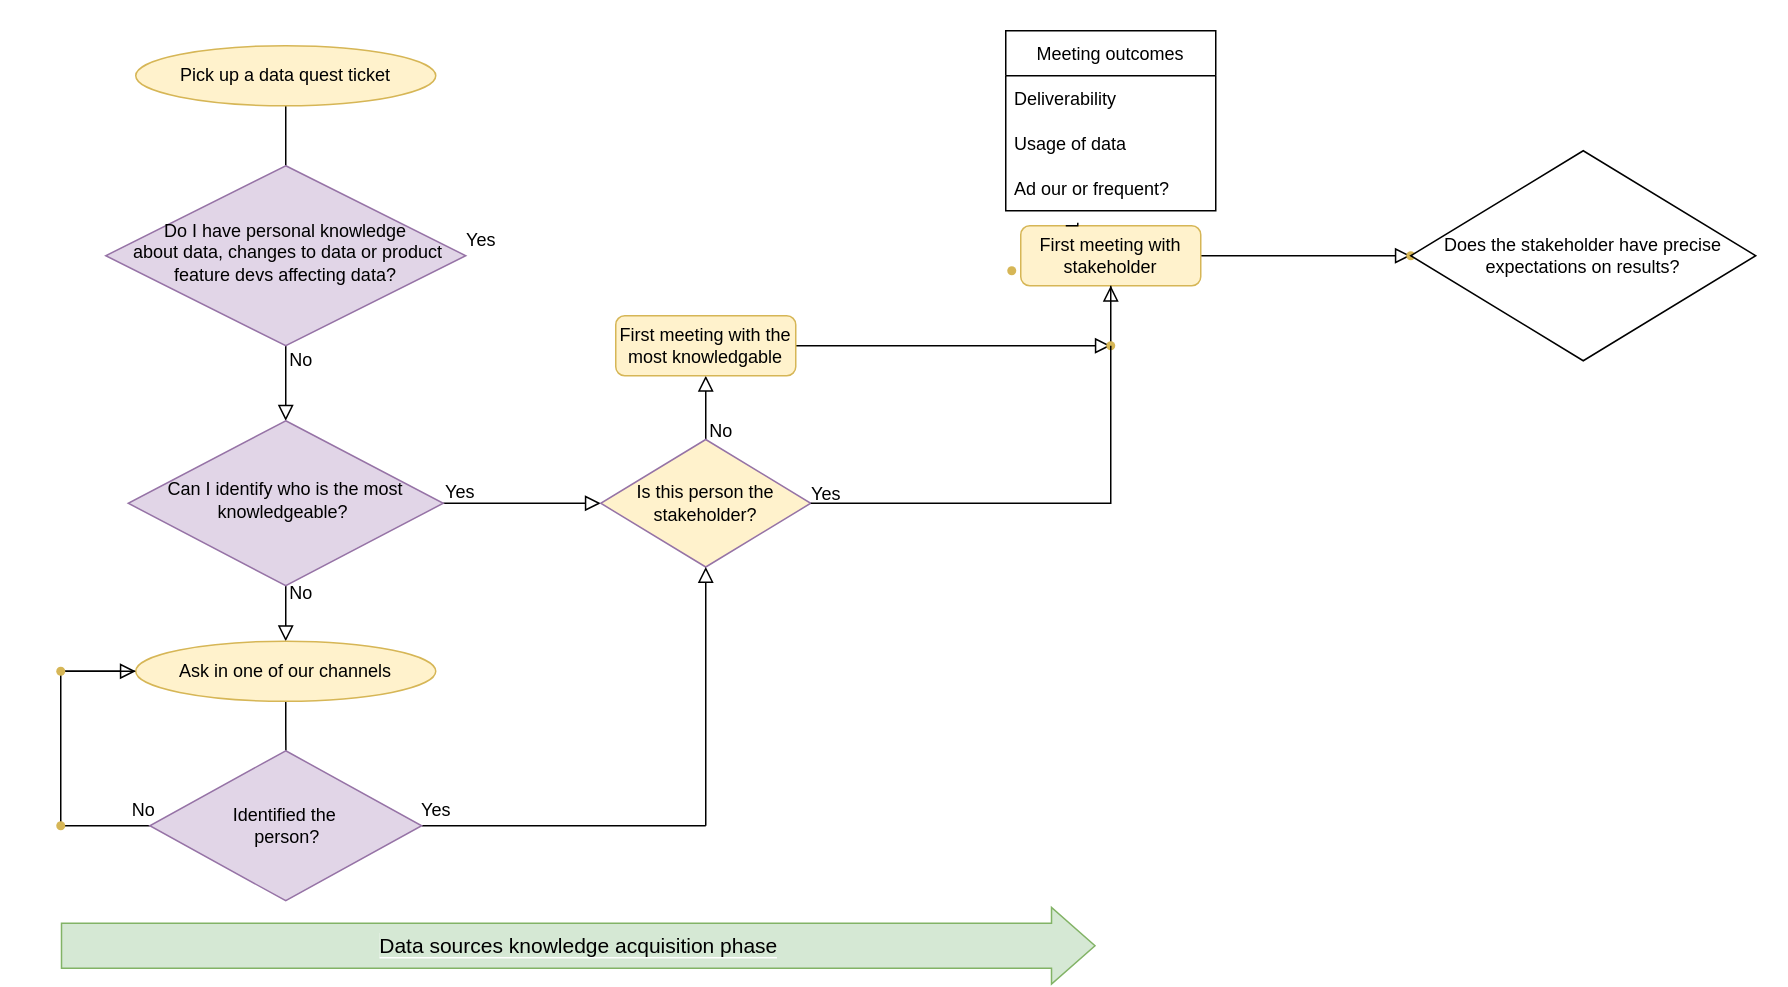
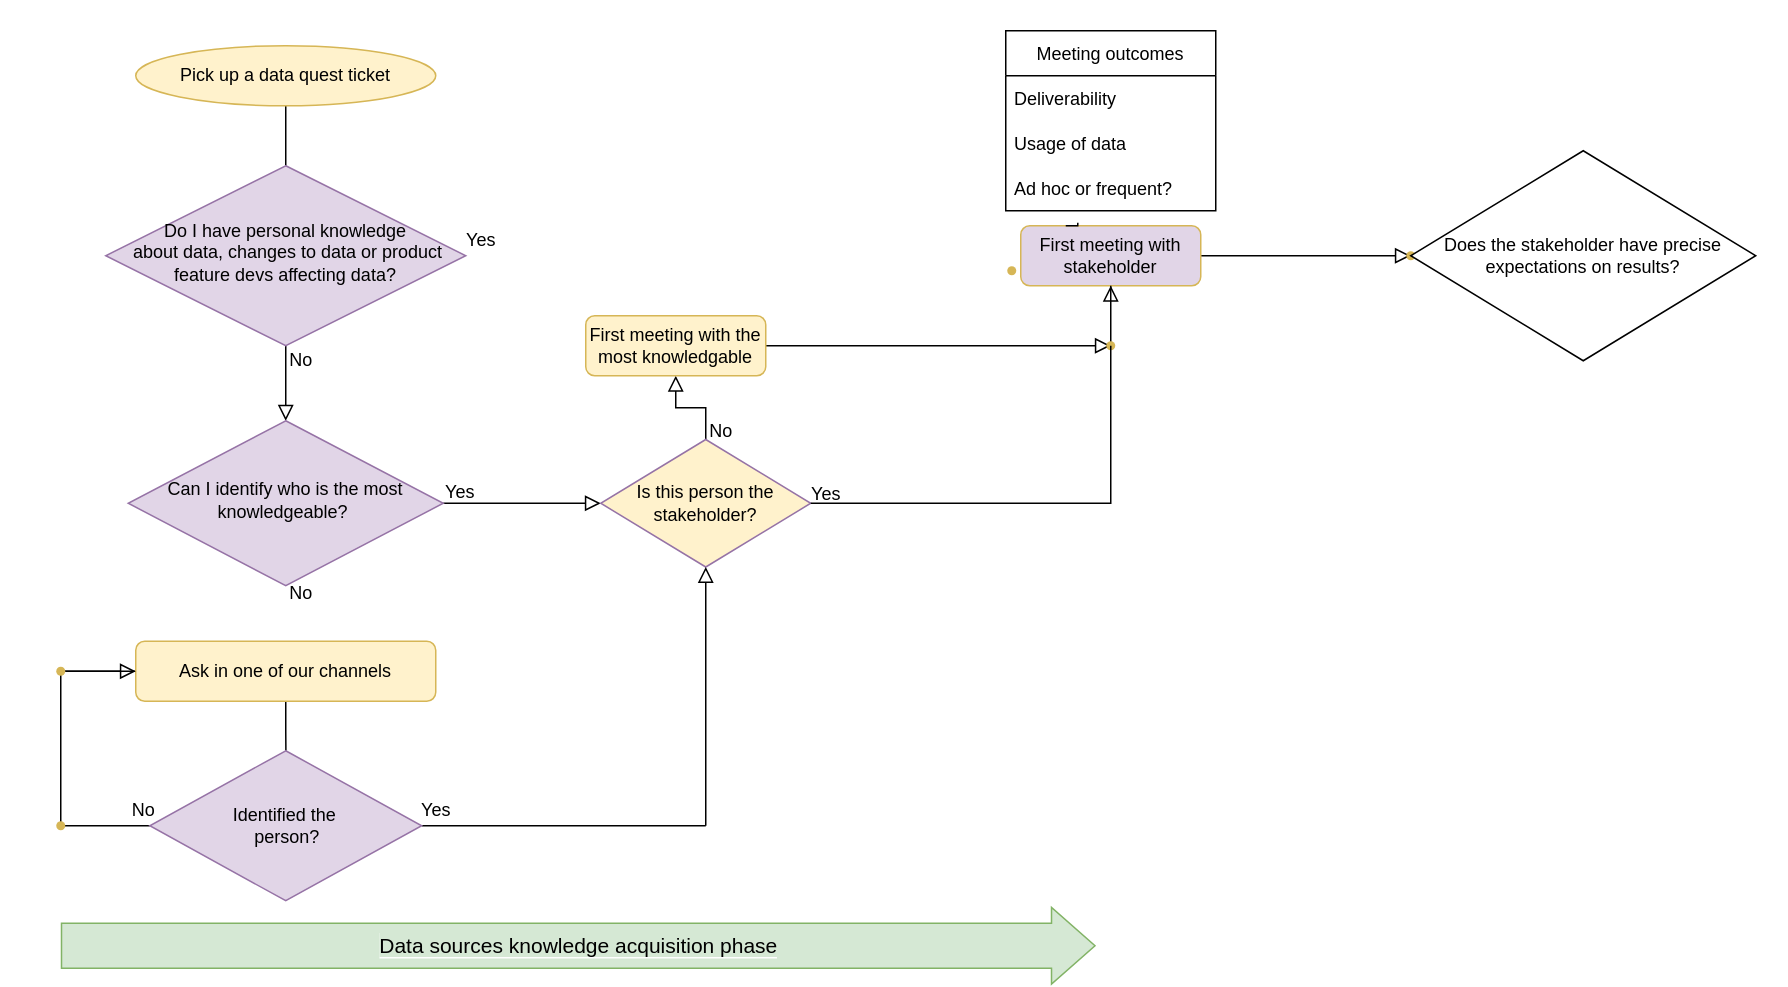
node "Ad our or frequent?": label "Ad our or frequent?" -> "Ad hoc or frequent?"
node "First meeting with stakeholder": fillcolor #fff2cc -> #e1d5e7
node "First meeting with the most knowledgable": moved (706, 346) -> (676, 346)
edge "Can I identify who is the most knowledgeable?" -> "Ask in one of our channels": removed
node "Ask in one of our channels": shape ellipse -> rounded rectangle
